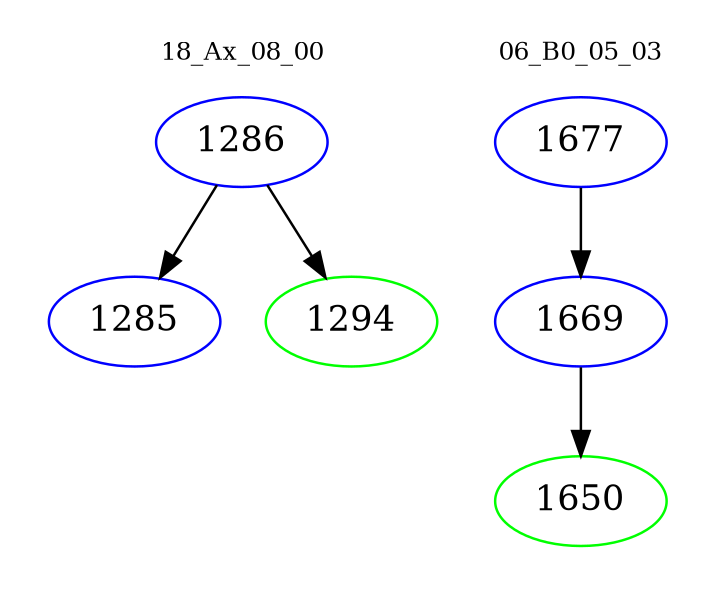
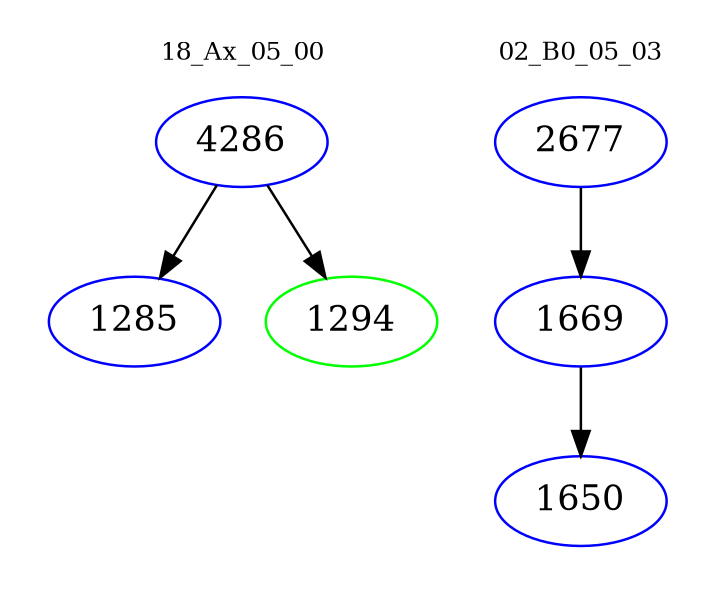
cluster "18_Ax_08_00": label "18_Ax_08_00" -> "18_Ax_05_00"
cluster "06_B0_05_03": label "06_B0_05_03" -> "02_B0_05_03"
node "1286": label "1286" -> "4286"
node "1677": label "1677" -> "2677"
node "1650": color green -> blue
